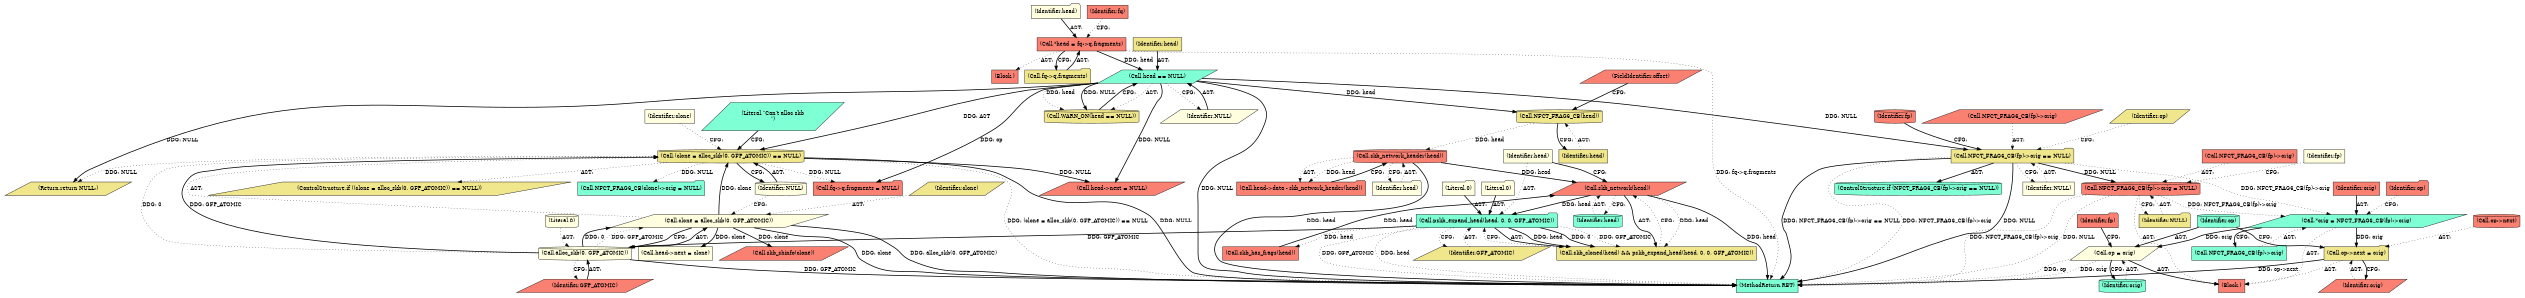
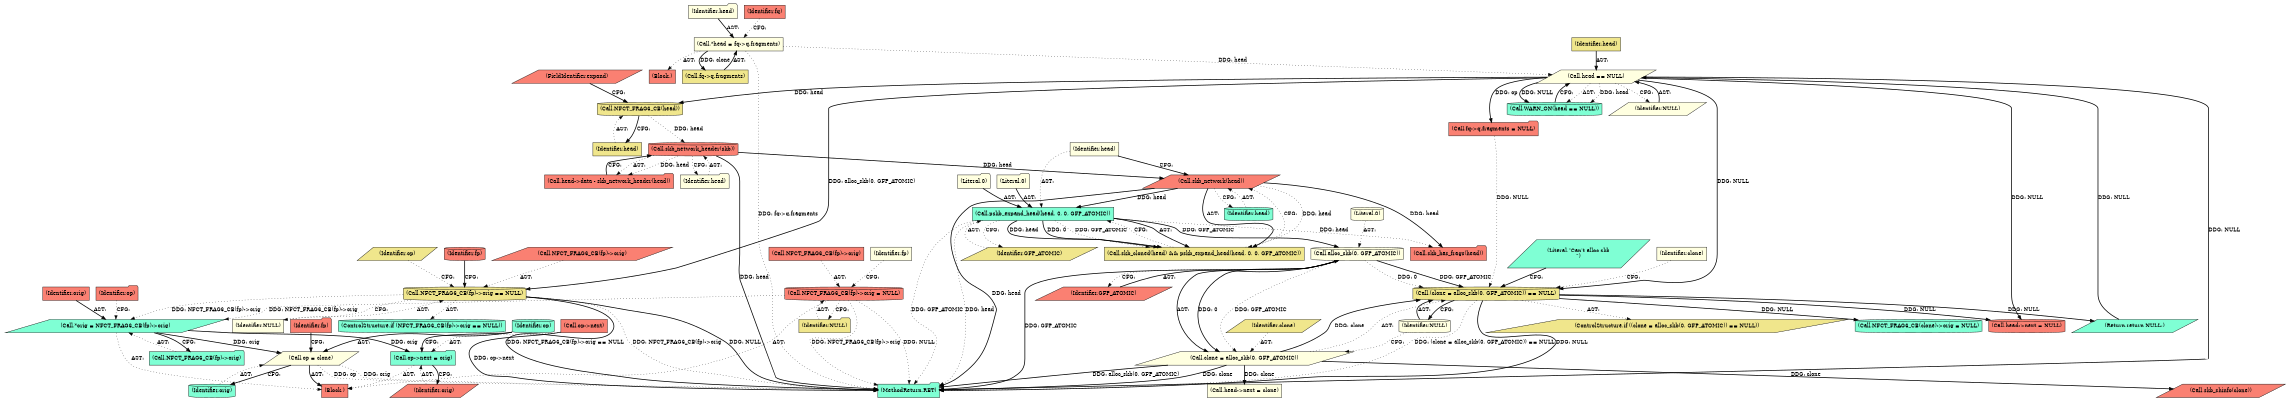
node "(Call,*head = fq->q.fragments)": fillcolor salmon -> lightyellow
edge "(Call,*head = fq->q.fragments)" -> "(Call,fq->q.fragments)": label "CFG: " -> "DDG: clone"
edge "(Call,*head = fq->q.fragments)" -> "(Call,head == NULL)": style bold -> dotted
node "(Call,fq->q.fragments)": shape folder -> box
node "(Call,head == NULL)": fillcolor aquamarine -> lightyellow
node "(FieldIdentifier,offset)": label "(FieldIdentifier,offset)" -> "(FieldIdentifier,expand)"
edge "(Call,head == NULL)" -> "(Return,return NULL;)": reversed
edge "(Call,head == NULL)" -> "(Call,(clone = alloc_skb(0, GFP_ATOMIC)) == NULL)": label "DDG: AST" -> "DDG: NULL"
node "(Call,WARN_ON(head == NULL))": fillcolor khaki -> aquamarine
edge "(Call,head == NULL)" -> "(Call,NFCT_FRAG6_CB(fp)->orig == NULL)": label "DDG: NULL" -> "DDG: alloc_skb(0, GFP_ATOMIC)"
node "(Call,skb_network_header(head))": label "(Call,skb_network_header(head))" -> "(Call,skb_network_header(skb))"
node "(Call,NFCT_FRAG6_CB(fp)->orig == NULL)": shape folder -> cylinder
edge "(Call,(clone = alloc_skb(0, GFP_ATOMIC)) == NULL)" -> "(Return,return NULL;)": style dotted -> bold
edge "(Call,(clone = alloc_skb(0, GFP_ATOMIC)) == NULL)" -> "(Call,NFCT_FRAG6_CB(clone)->orig = NULL)": style dotted -> bold
edge "(Call,(clone = alloc_skb(0, GFP_ATOMIC)) == NULL)" -> "(Call,fq->q.fragments = NULL)": reversed
edge "(Call,NFCT_FRAG6_CB(fp)->orig == NULL)" -> "(ControlStructure,if (NFCT_FRAG6_CB(fp)->orig == NULL))": style bold -> dotted
edge "(Call,NFCT_FRAG6_CB(fp)->orig == NULL)" -> "(Call,NFCT_FRAG6_CB(fp)->orig = NULL)": removed, label "DDG: NULL"
node "(Return,return NULL;)": fillcolor khaki -> aquamarine
node "(Call,NFCT_FRAG6_CB(clone)->orig = NULL)": shape folder -> cylinder
node "(Call,head->next = NULL)": shape parallelogram -> cylinder
edge "(Call,skb_has_frags(head))" -> "(Call,skb_network(head))": reversed
node "(Call,pskb_expand_head(head, 0, 0, GFP_ATOMIC))": shape folder -> box
node "(Call,op->next)": shape cylinder -> box
edge "(Call,clone = alloc_skb(0, GFP_ATOMIC))" -> "(Call,alloc_skb(0, GFP_ATOMIC))": removed, label "CFG:"
node "(Call,skb_has_frags(head))": shape box -> folder
node "(Call,op = orig)": label "(Call,op = orig)" -> "(Call,op = clone)"
node "(Call,op->next = orig)": fillcolor khaki -> aquamarine
edge "(Call,op->next = orig)" -> "(MethodReturn,RET)": now "(Call,op->next)" -> "(MethodReturn,RET)"
node "(MethodReturn,RET)": shape box -> folder
